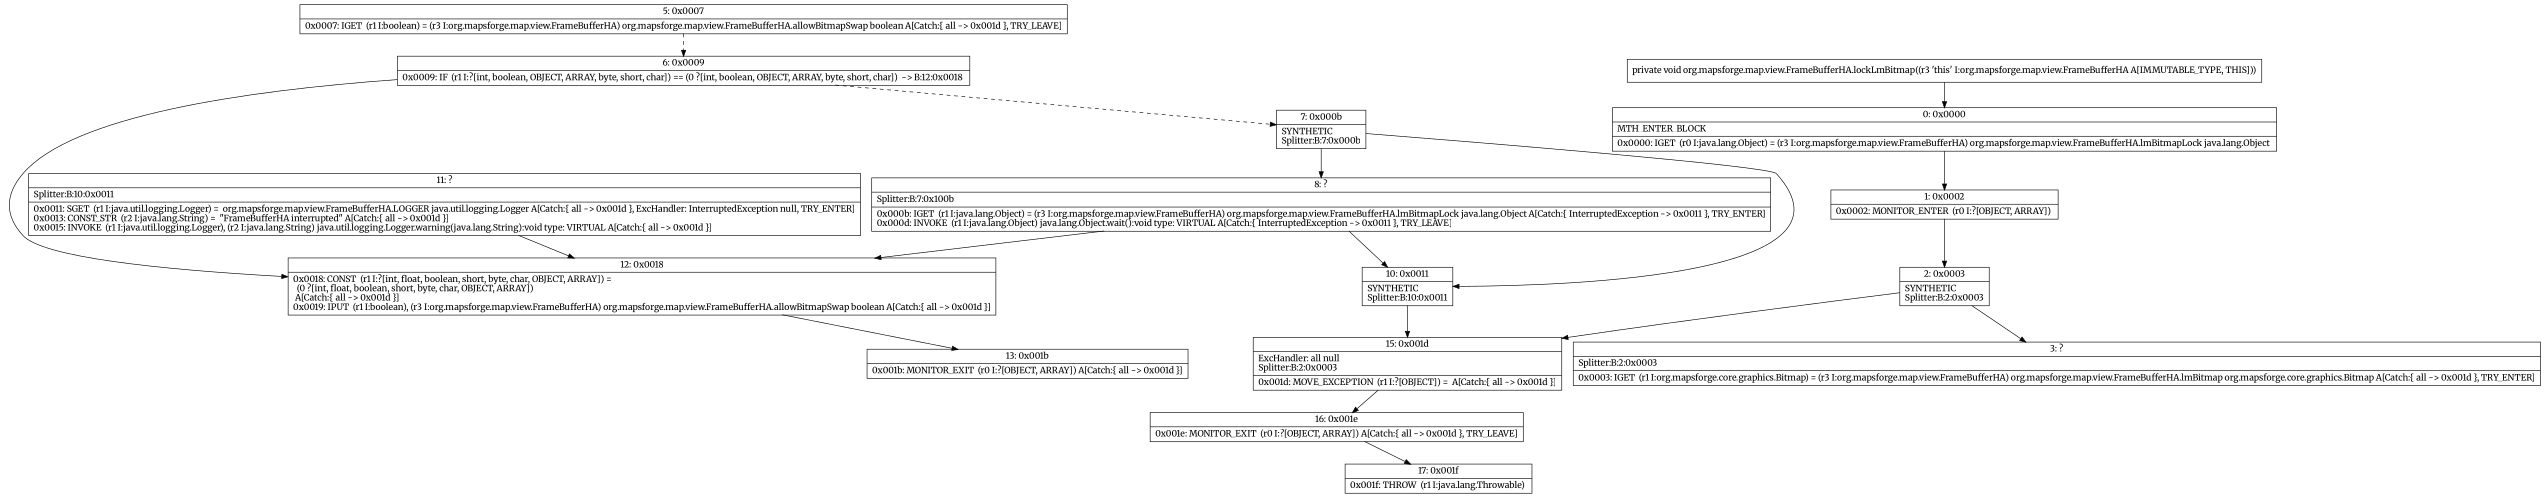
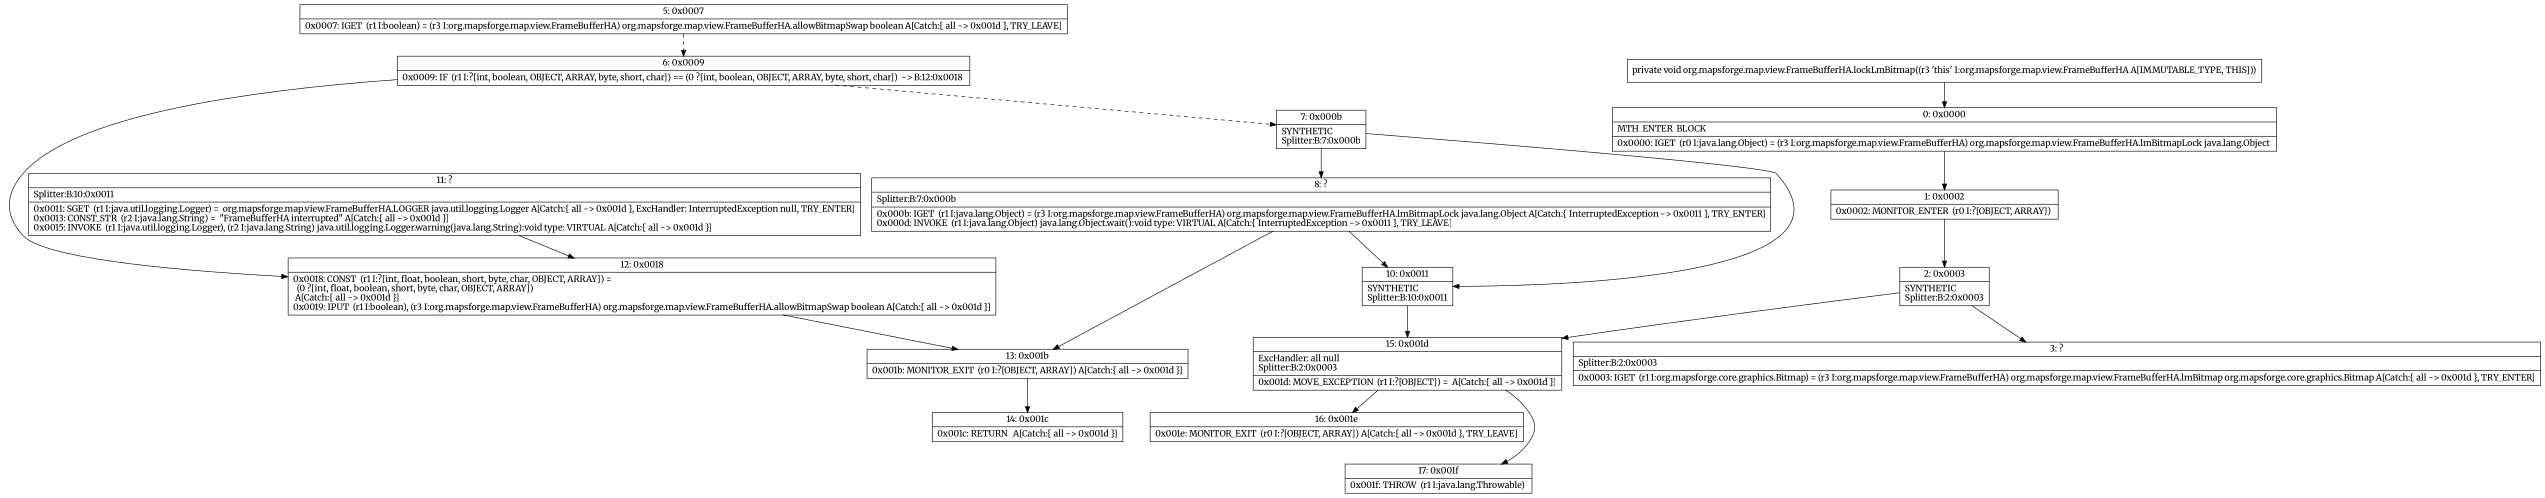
node "8: ?": text "Splitter:B:7:0x100b" -> "Splitter:B:7:0x000b"
edge "8: ?" -> "12: 0x0018": now "8: ?" -> "13: 0x001b"
node "14: 0x001c": added
edge "16: 0x001e" -> "17: 0x001f": now "15: 0x001d" -> "17: 0x001f"
